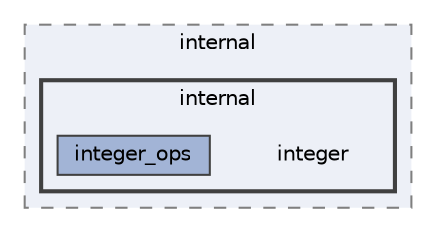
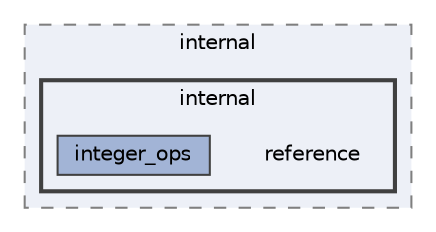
node "integer": label "integer" -> "reference"
